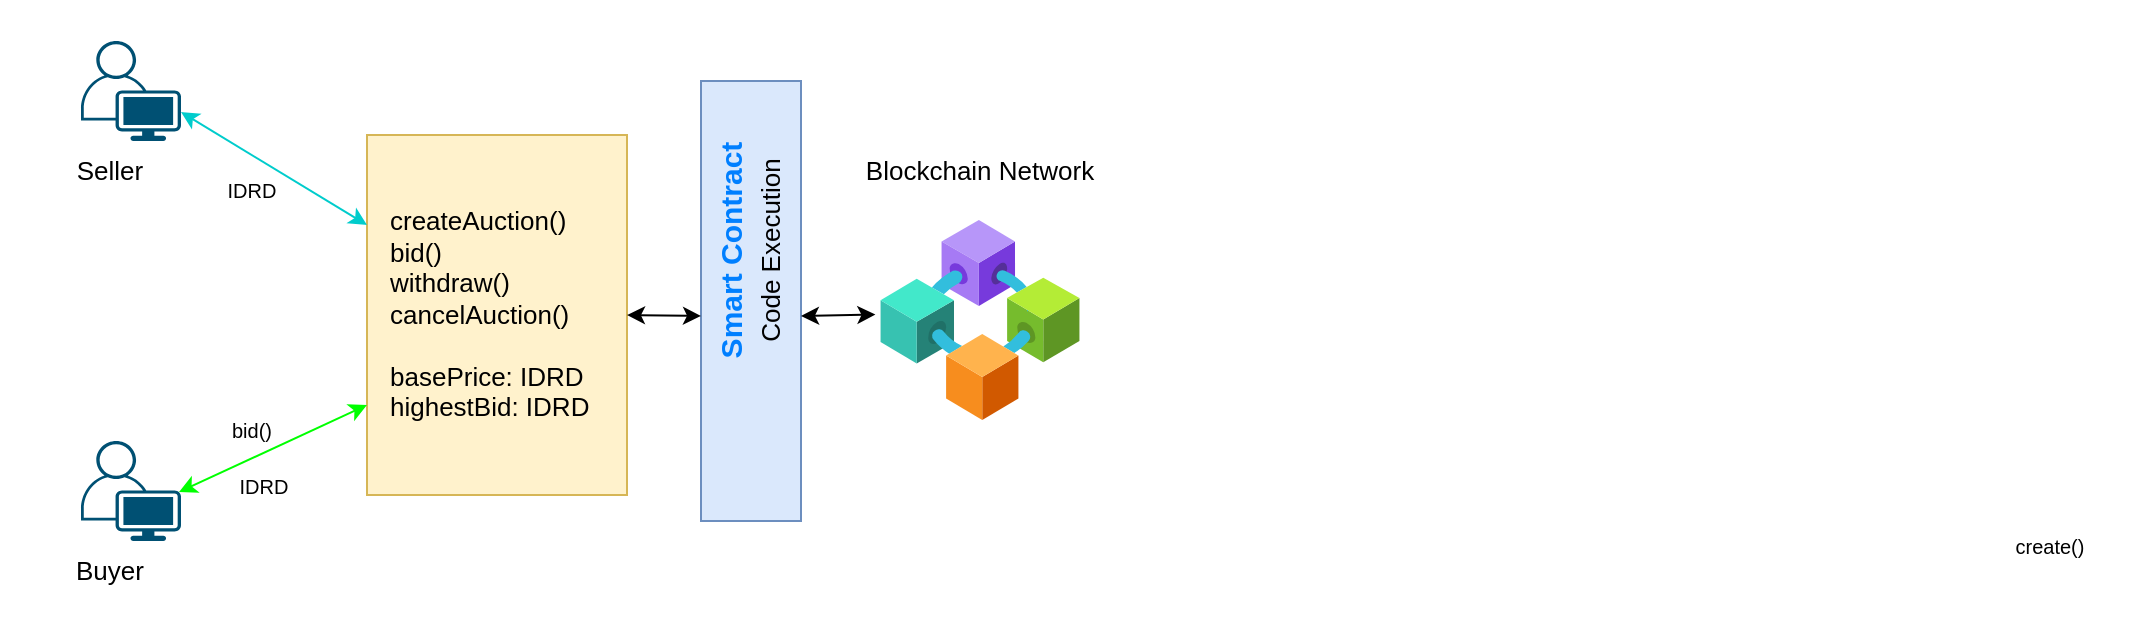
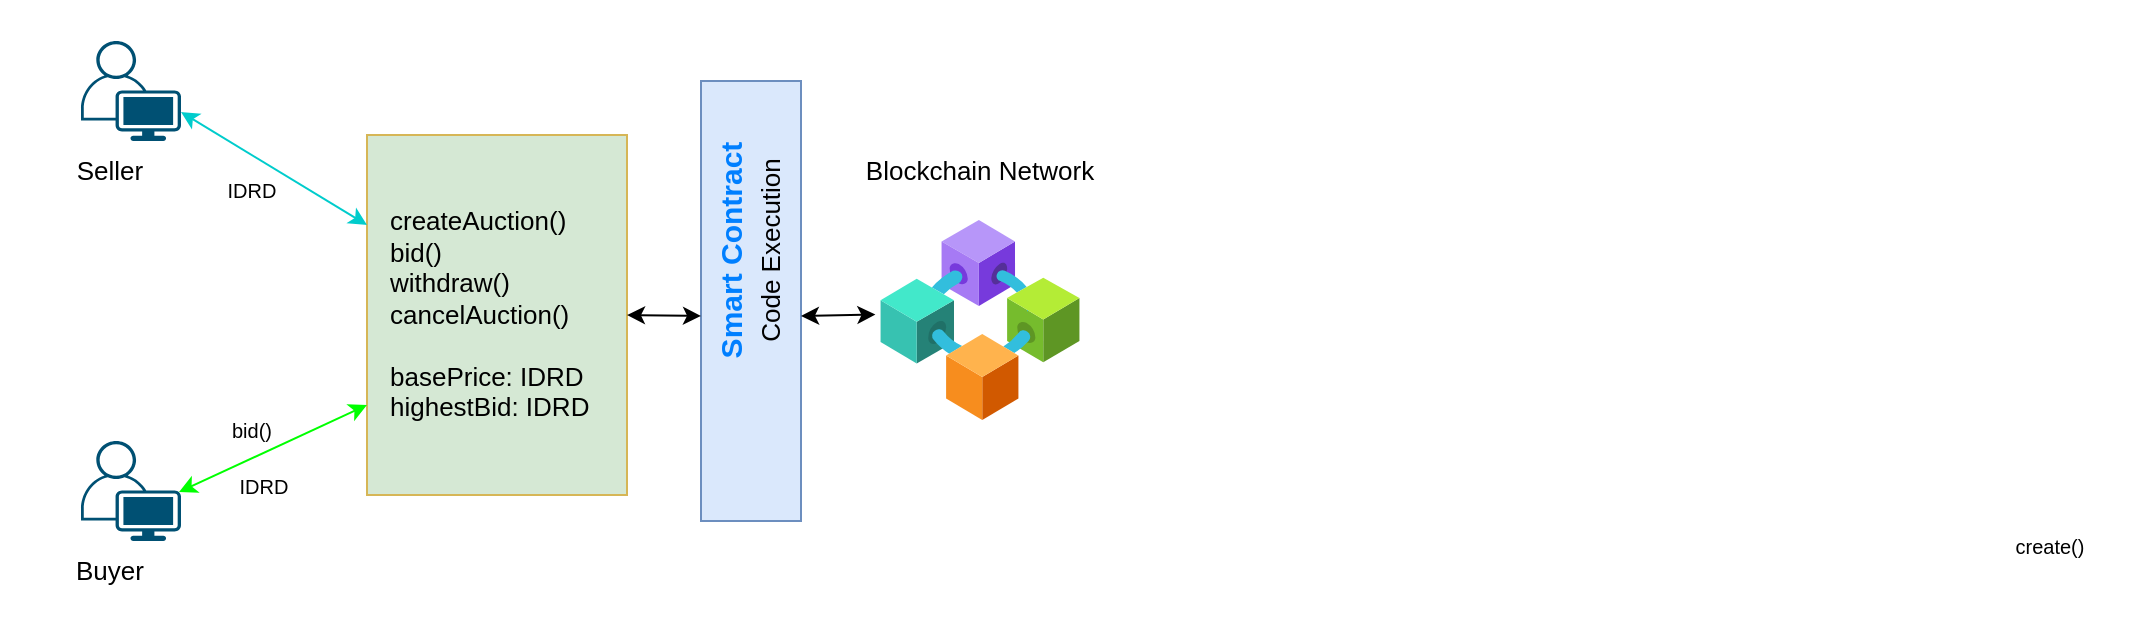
node "createAuction() bid() withdraw() cancelAuction() basePrice: IDRD highestBid: IDRD": fillcolor #fff2cc -> #d5e8d4
